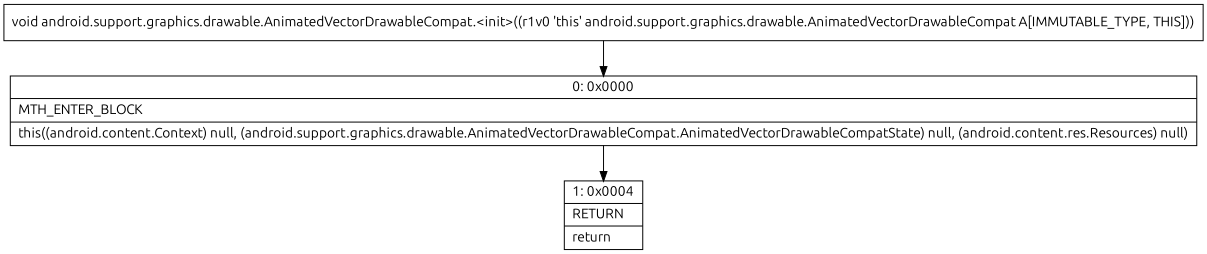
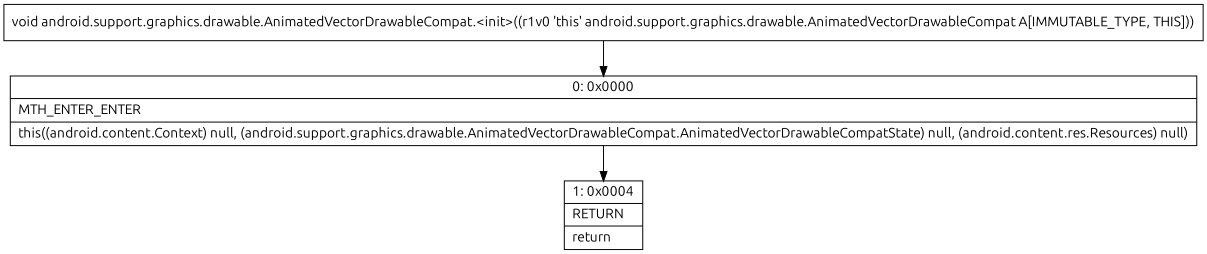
node "0: 0x0000": text "MTH_ENTER_BLOCK" -> "MTH_ENTER_ENTER"
